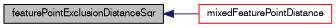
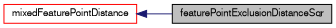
edge "mixedFeaturePointDistance" -> "featurePointExclusionDistanceSqr": reversed
